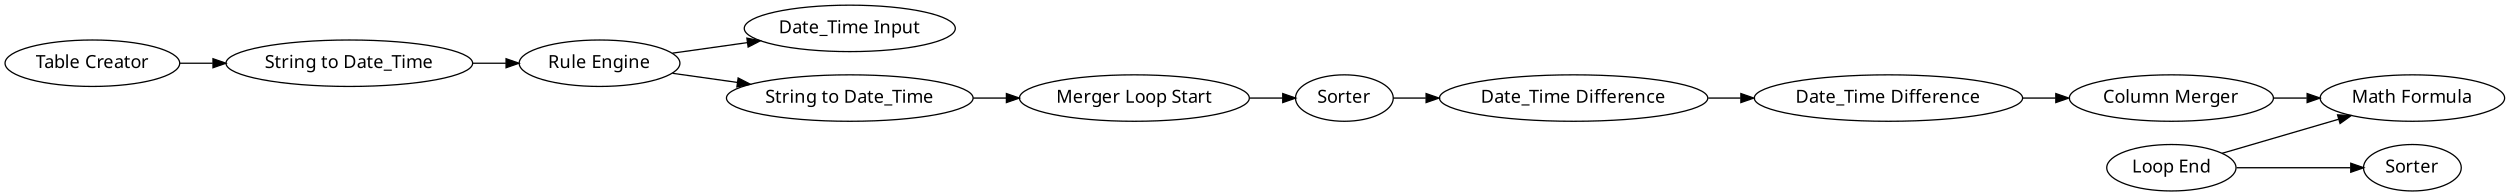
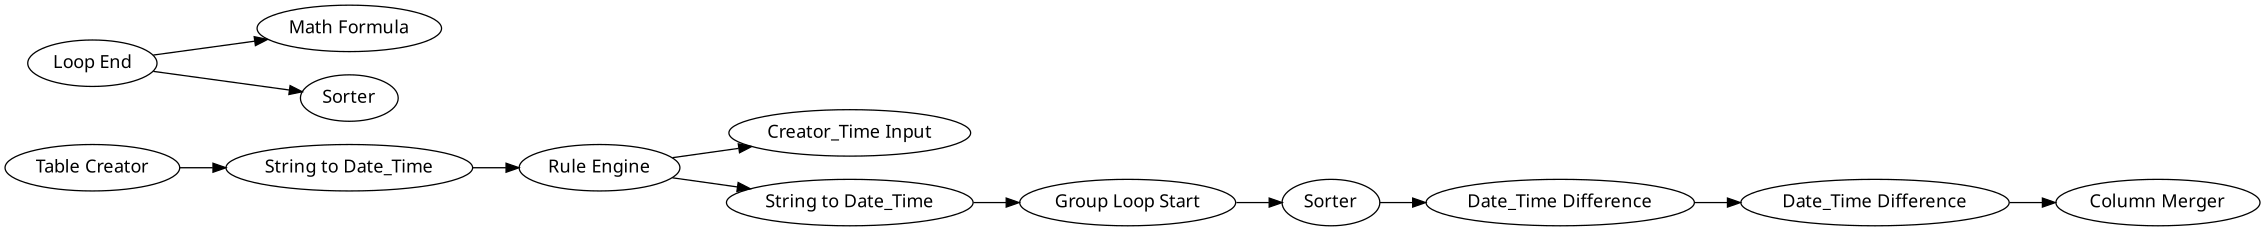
node "Date_Time Input": label "Date_Time Input" -> "Creator_Time Input"
node "Merger Loop Start": label "Merger Loop Start" -> "Group Loop Start"
edge "Column Merger" -> "Math Formula": removed
